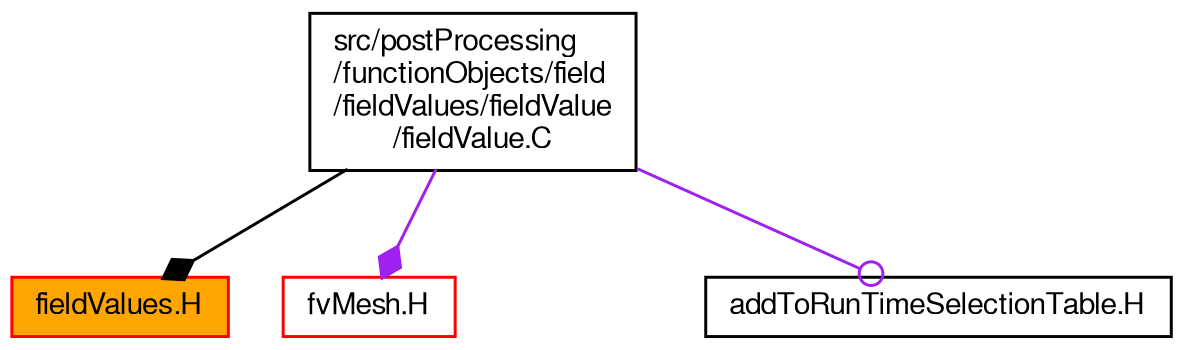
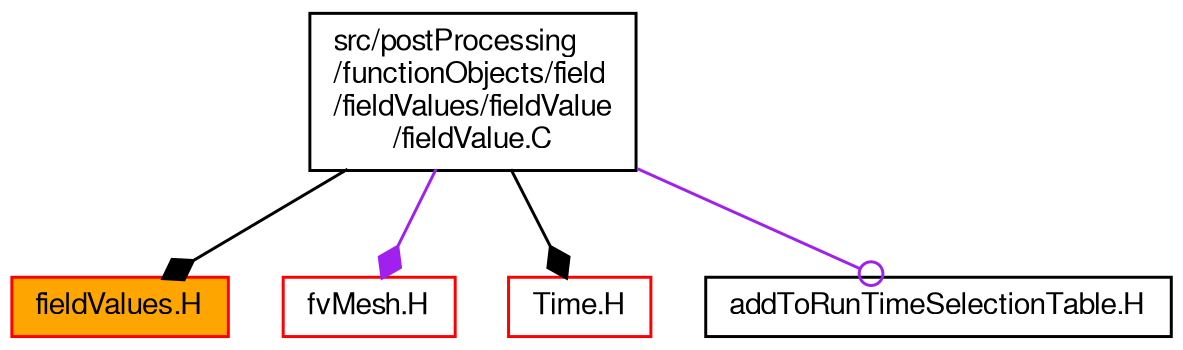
node "Time.H": added
